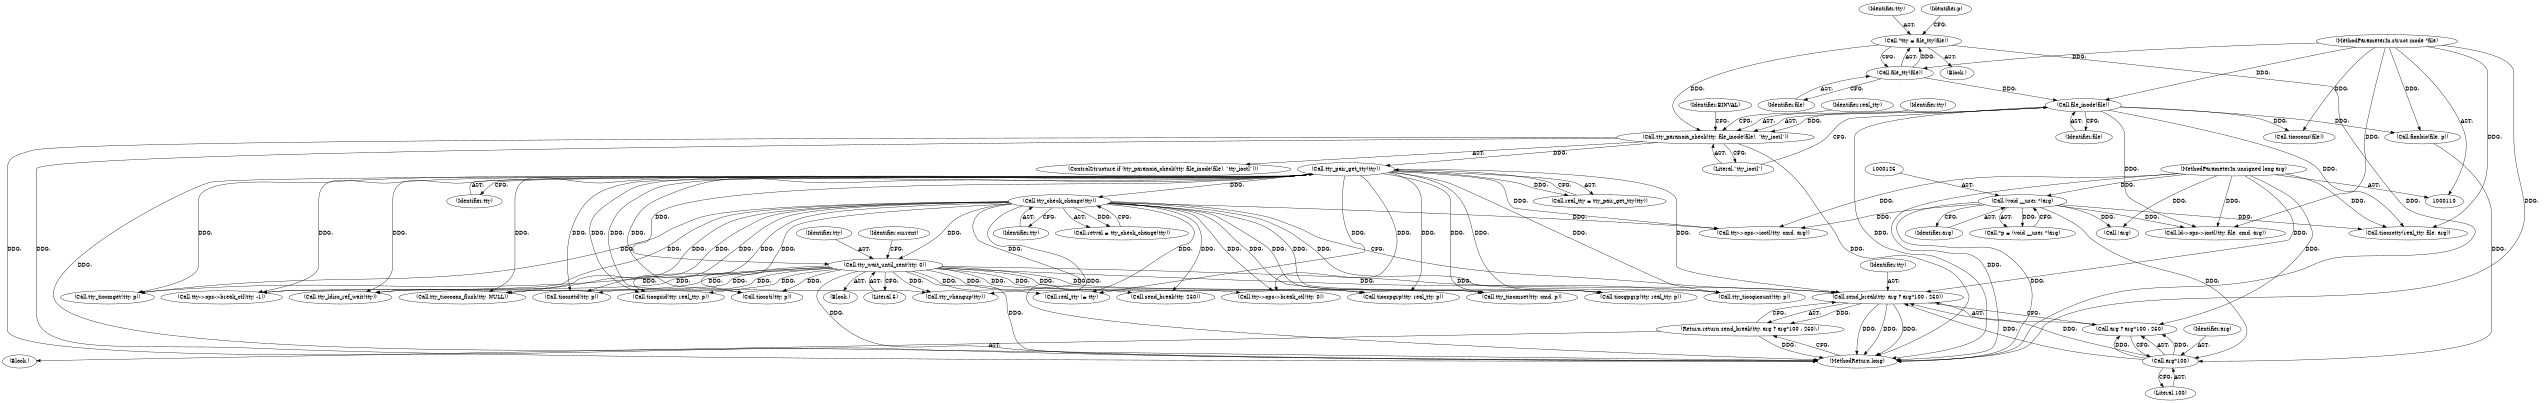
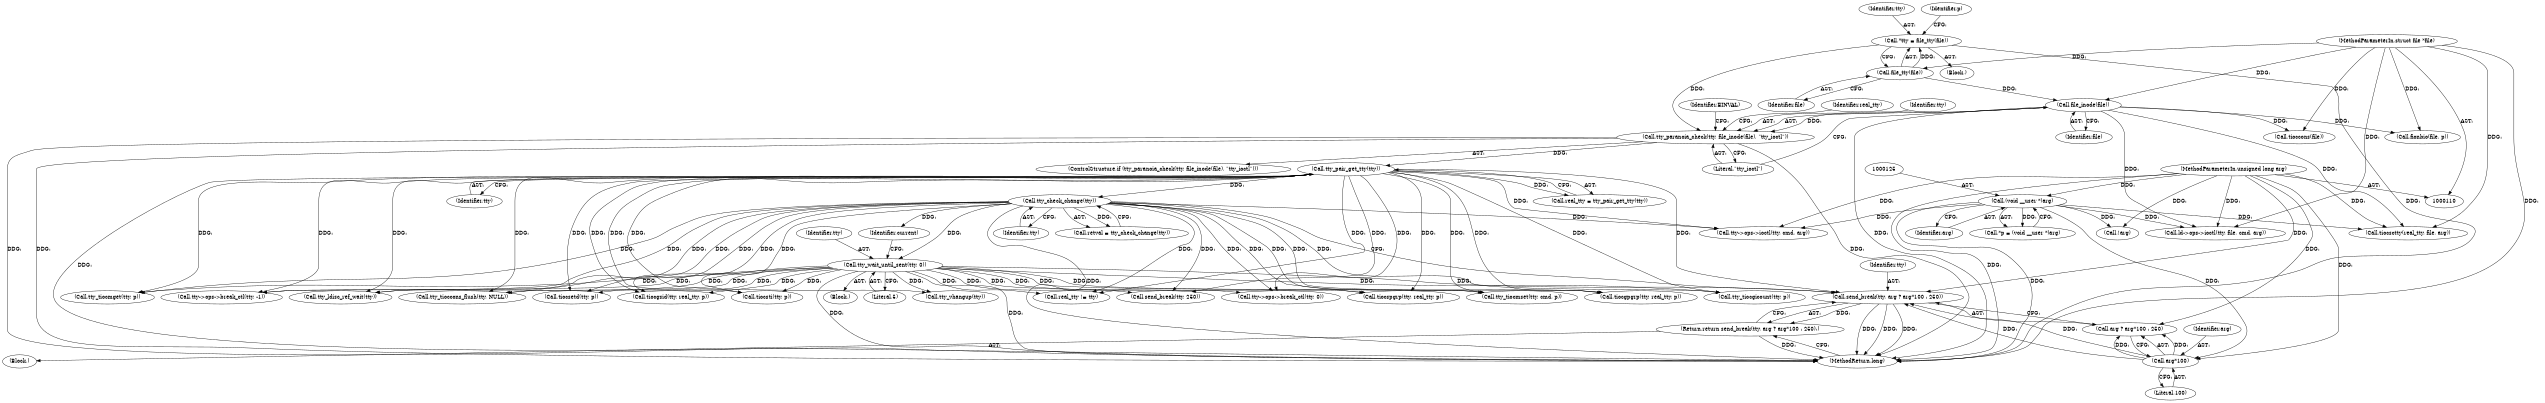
node "(MethodParameterIn,struct inode *file)": label "(MethodParameterIn,struct inode *file)" -> "(MethodParameterIn,struct file *file)"
edge "(Call,tty_pair_get_tty(tty))" -> "(Call,tty_wait_until_sent(tty, 0))": now "(Call,tty_pair_get_tty(tty))" -> "(Call,send_break(tty, 250))"
edge "(Call,tty_check_change(tty))" -> "(Call,tty_vhangup(tty))": now "(Call,tty_check_change(tty))" -> "(Identifier,current)"
edge "(Call,fionbio(file, p))" -> "(Call,arg*100)": now "(MethodParameterIn,unsigned long arg)" -> "(Call,arg*100)"
